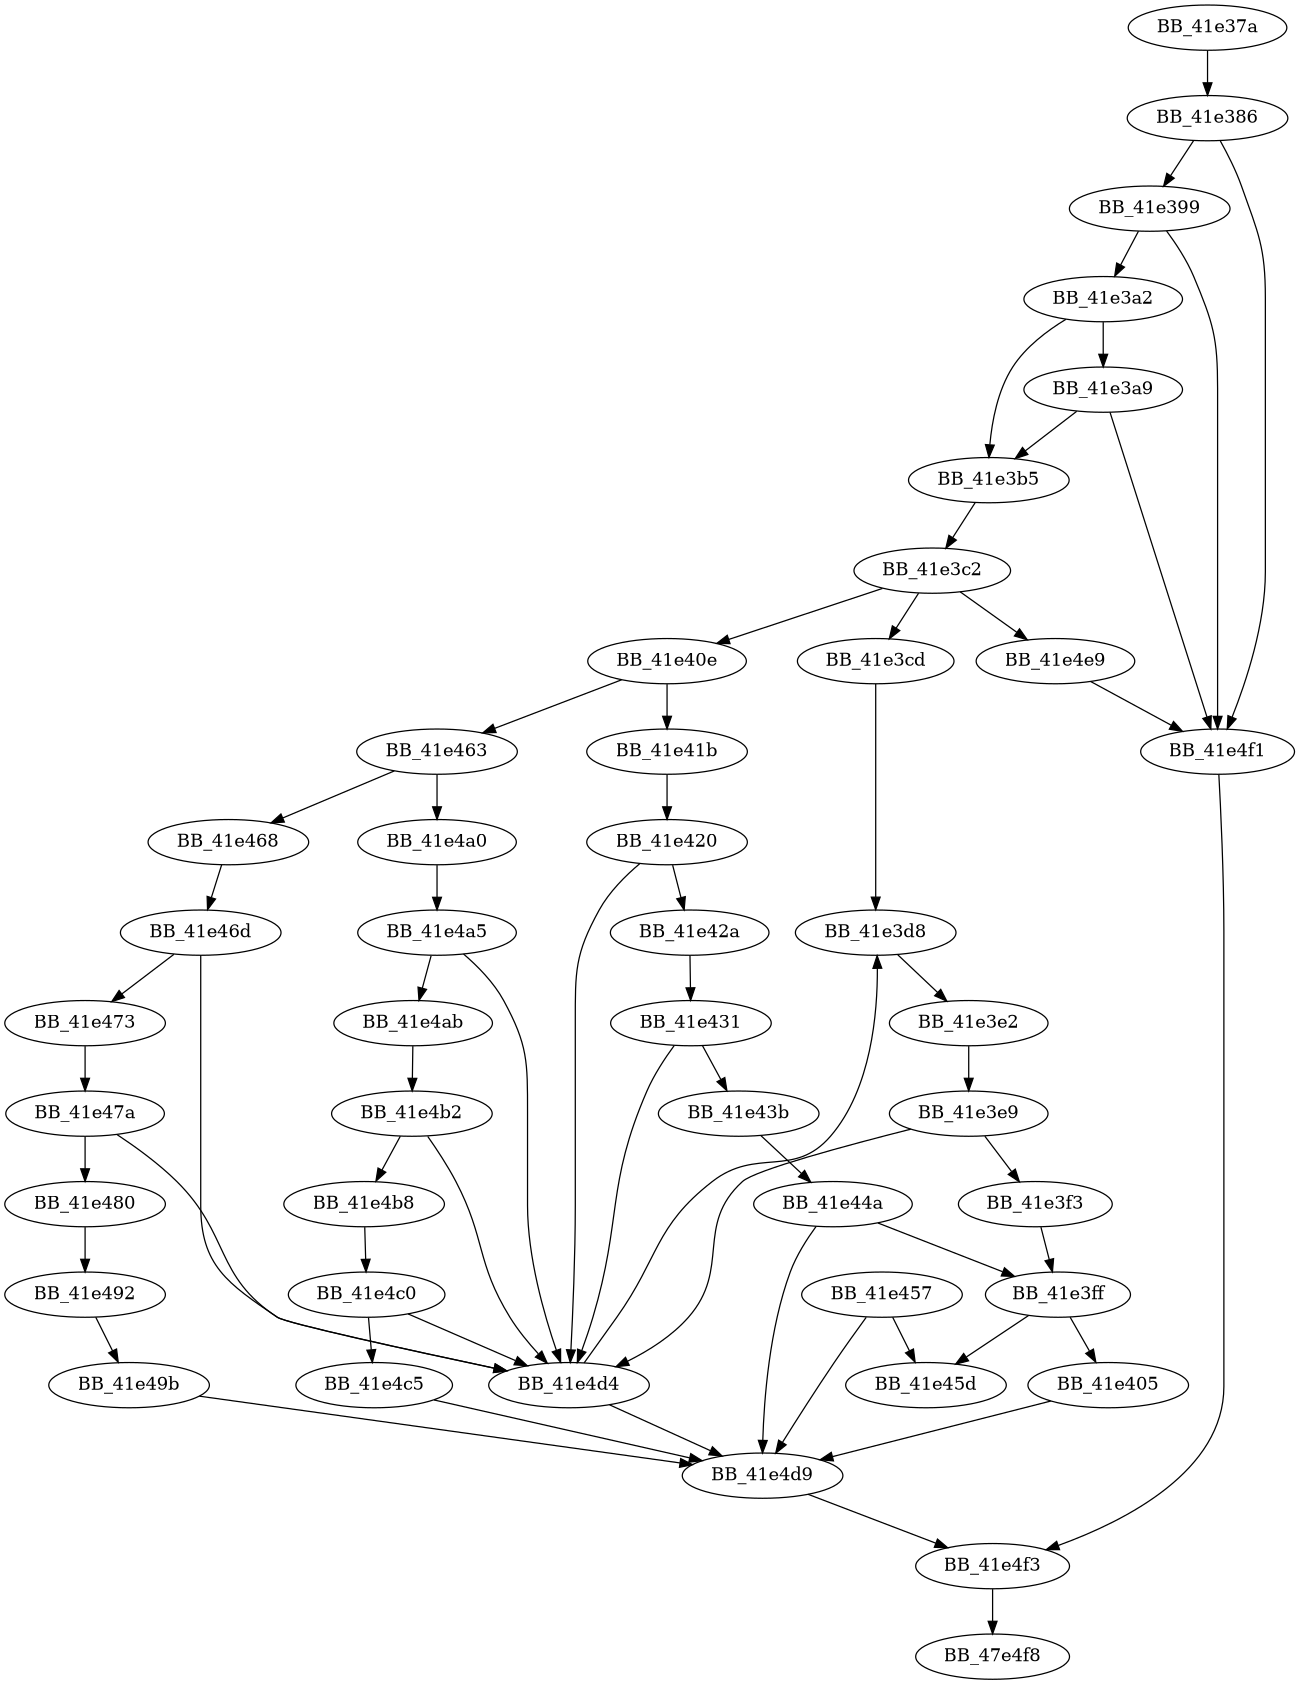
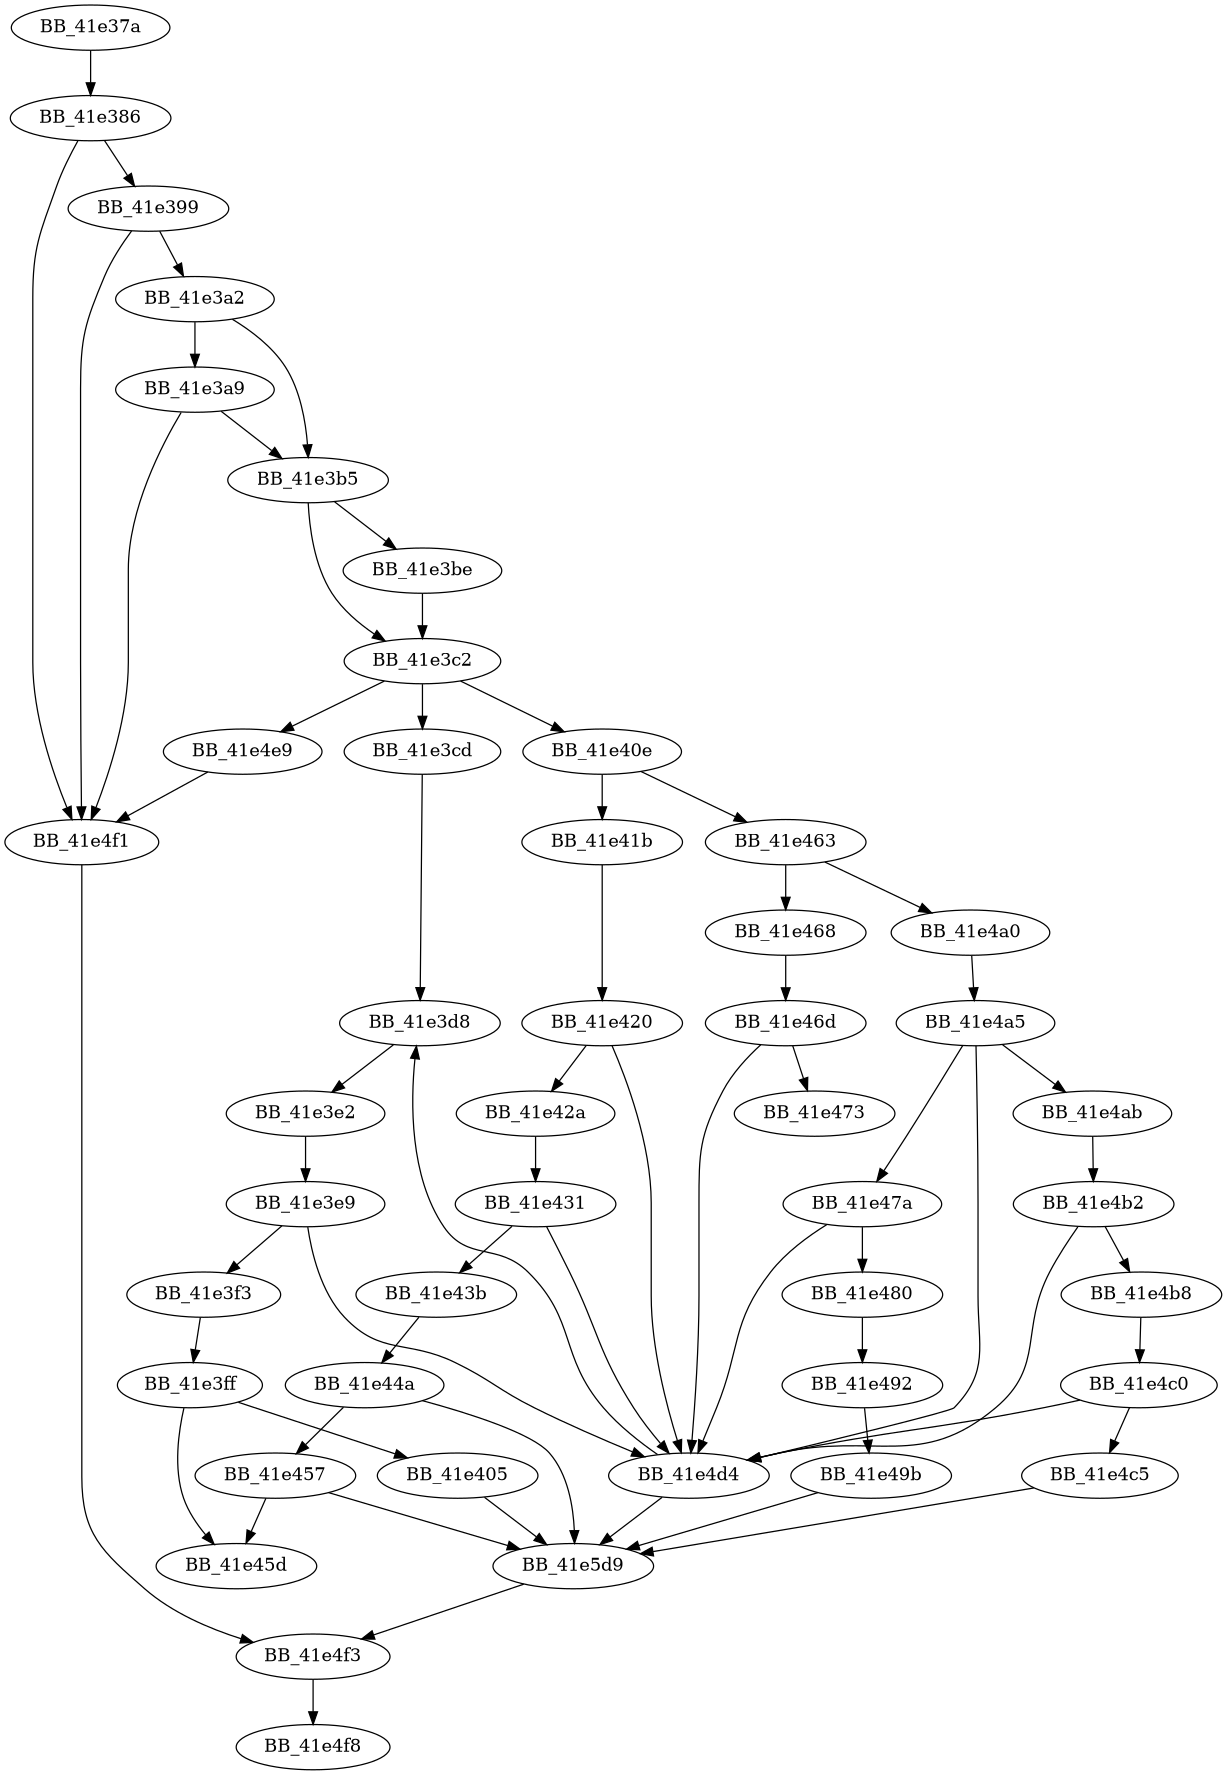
node "BB_41e3be": added
edge "BB_41e473" -> "BB_41e47a": now "BB_41e4a5" -> "BB_41e47a"
edge "BB_41e44a" -> "BB_41e3ff": now "BB_41e44a" -> "BB_41e457"
node "BB_41e4d9": label "BB_41e4d9" -> "BB_41e5d9"
node "BB_47e4f8": label "BB_47e4f8" -> "BB_41e4f8"
